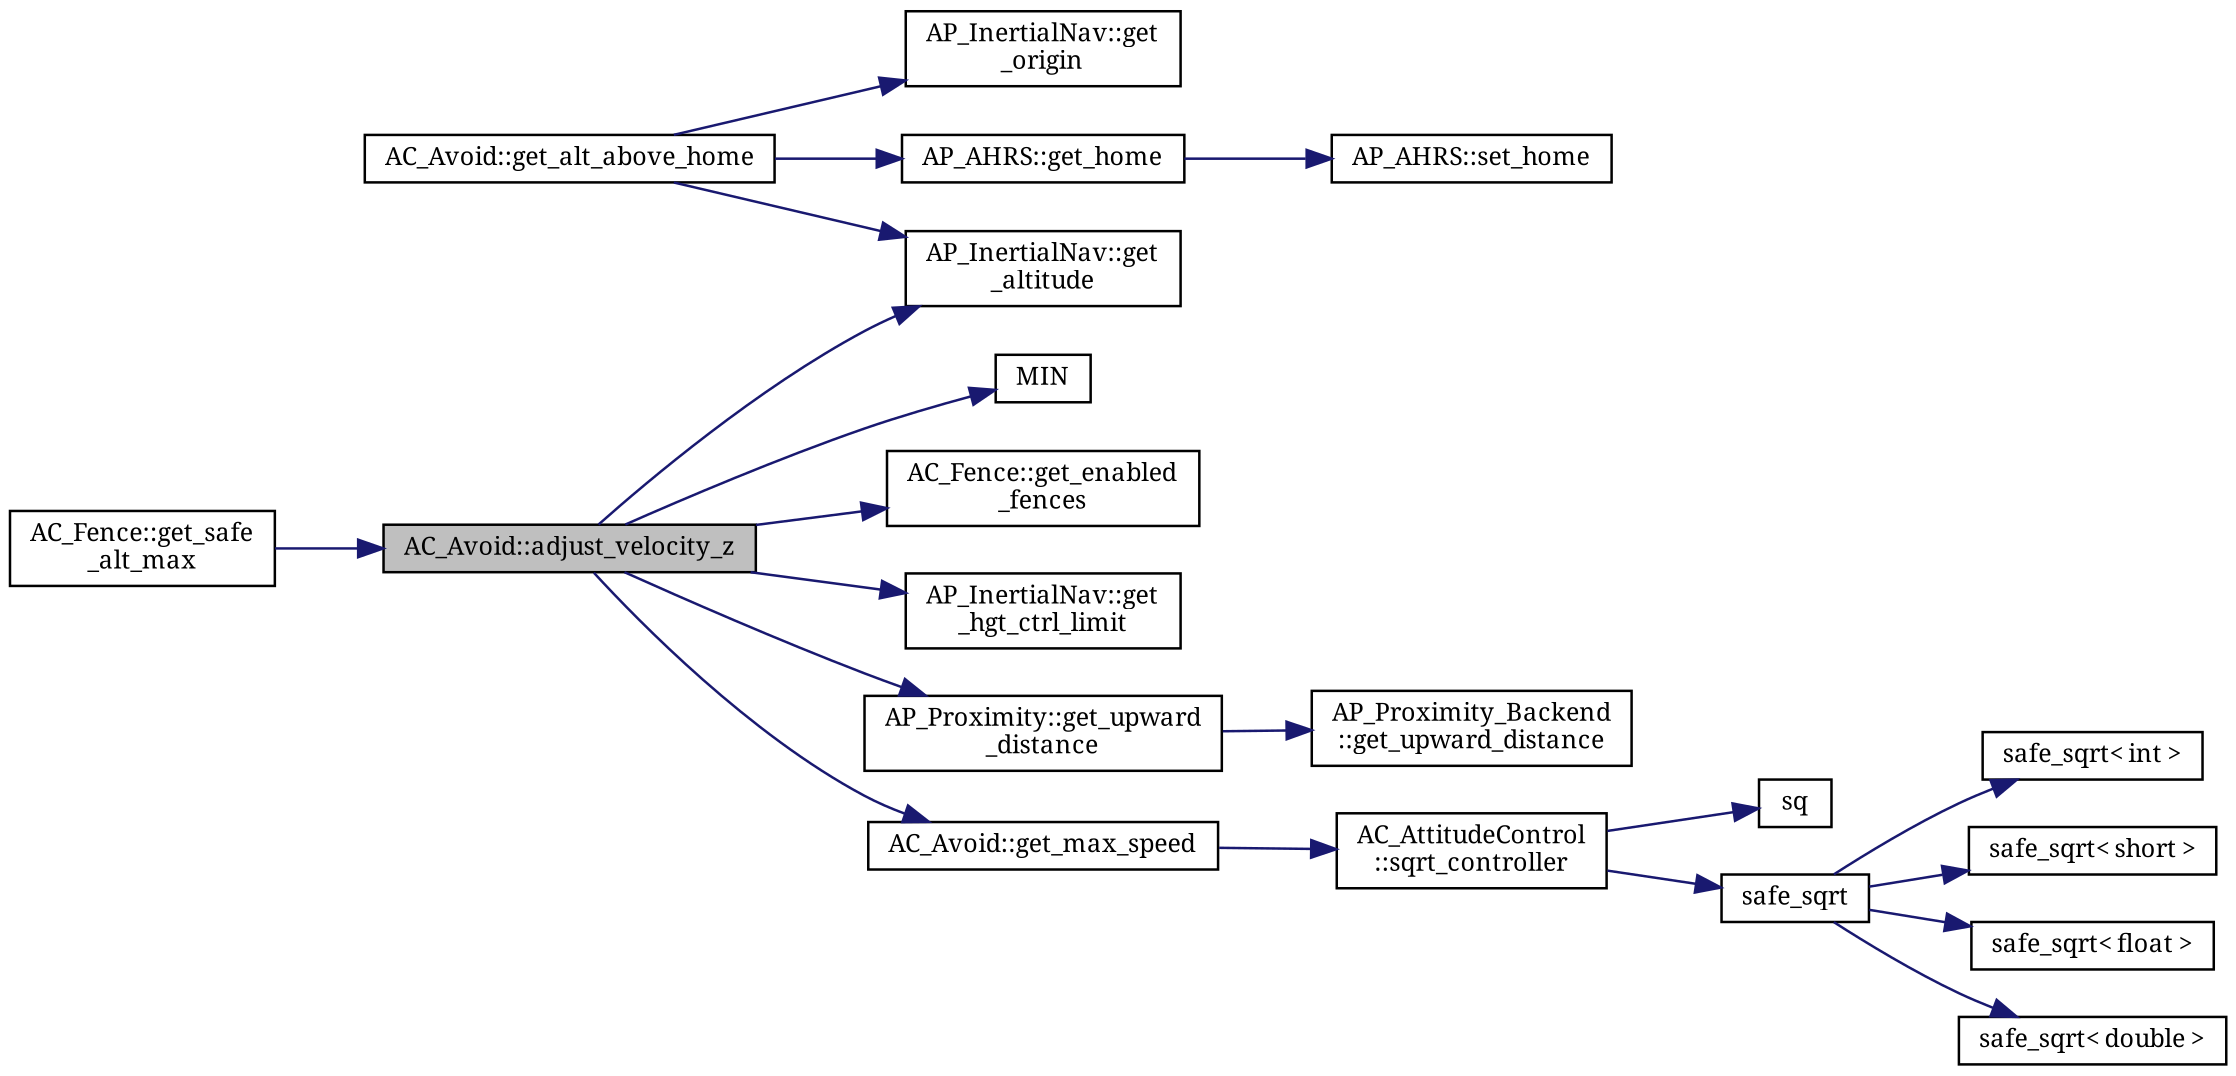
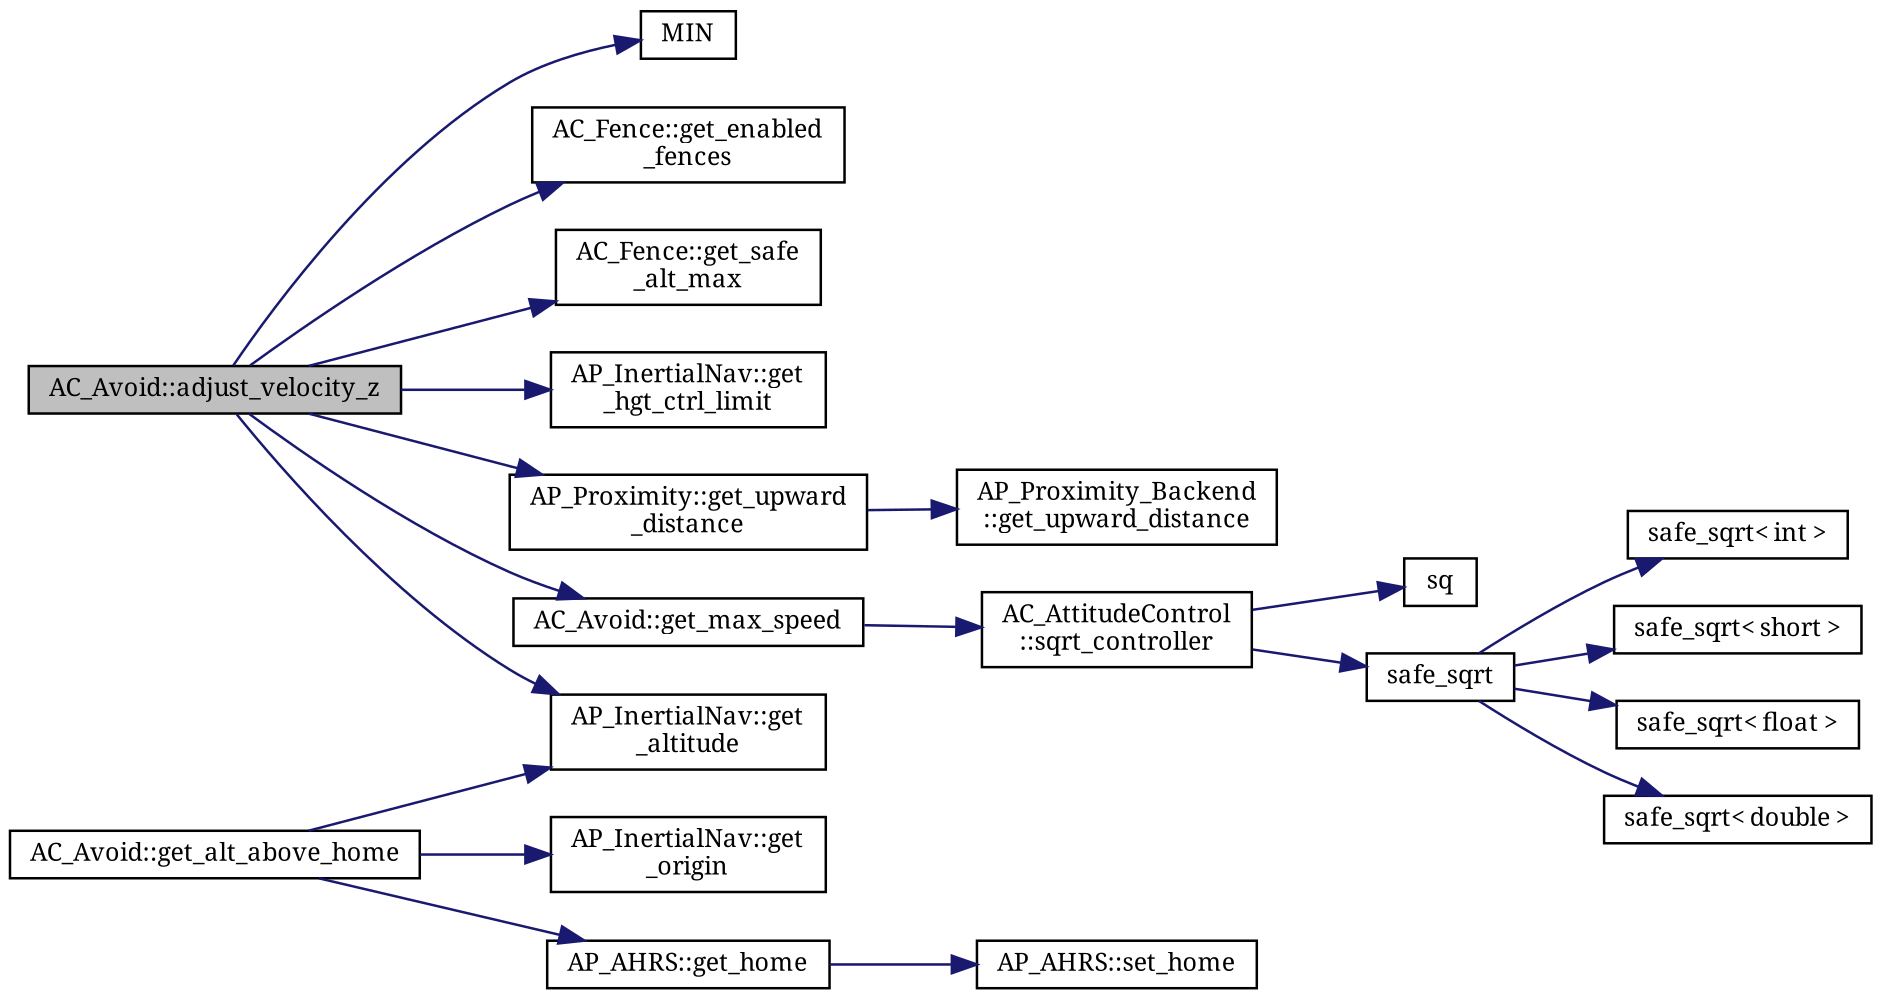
edge "AC_Fence::get_safe _alt_max" -> "AC_Avoid::adjust_velocity_z": reversed
